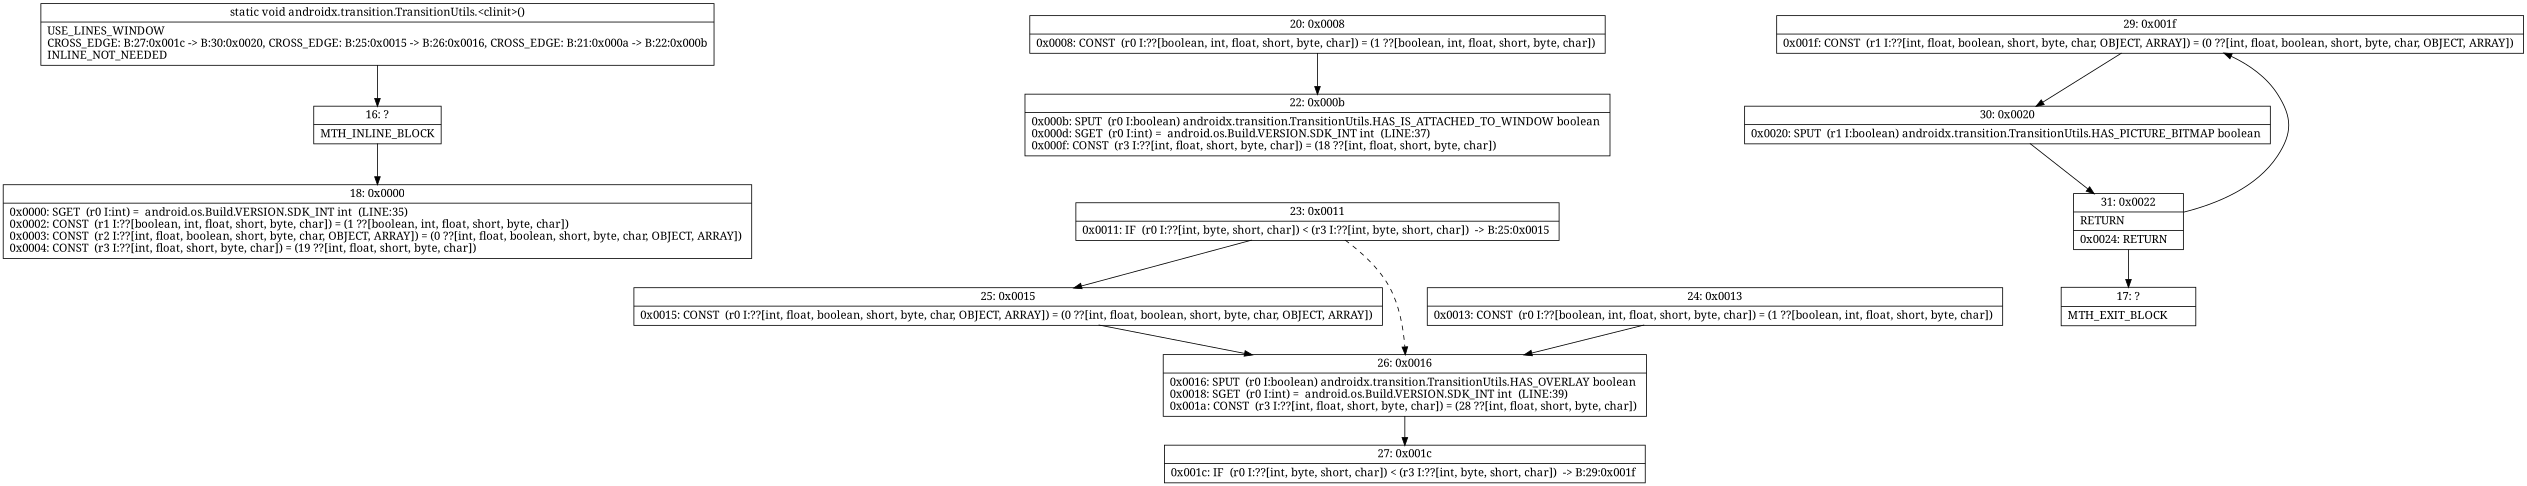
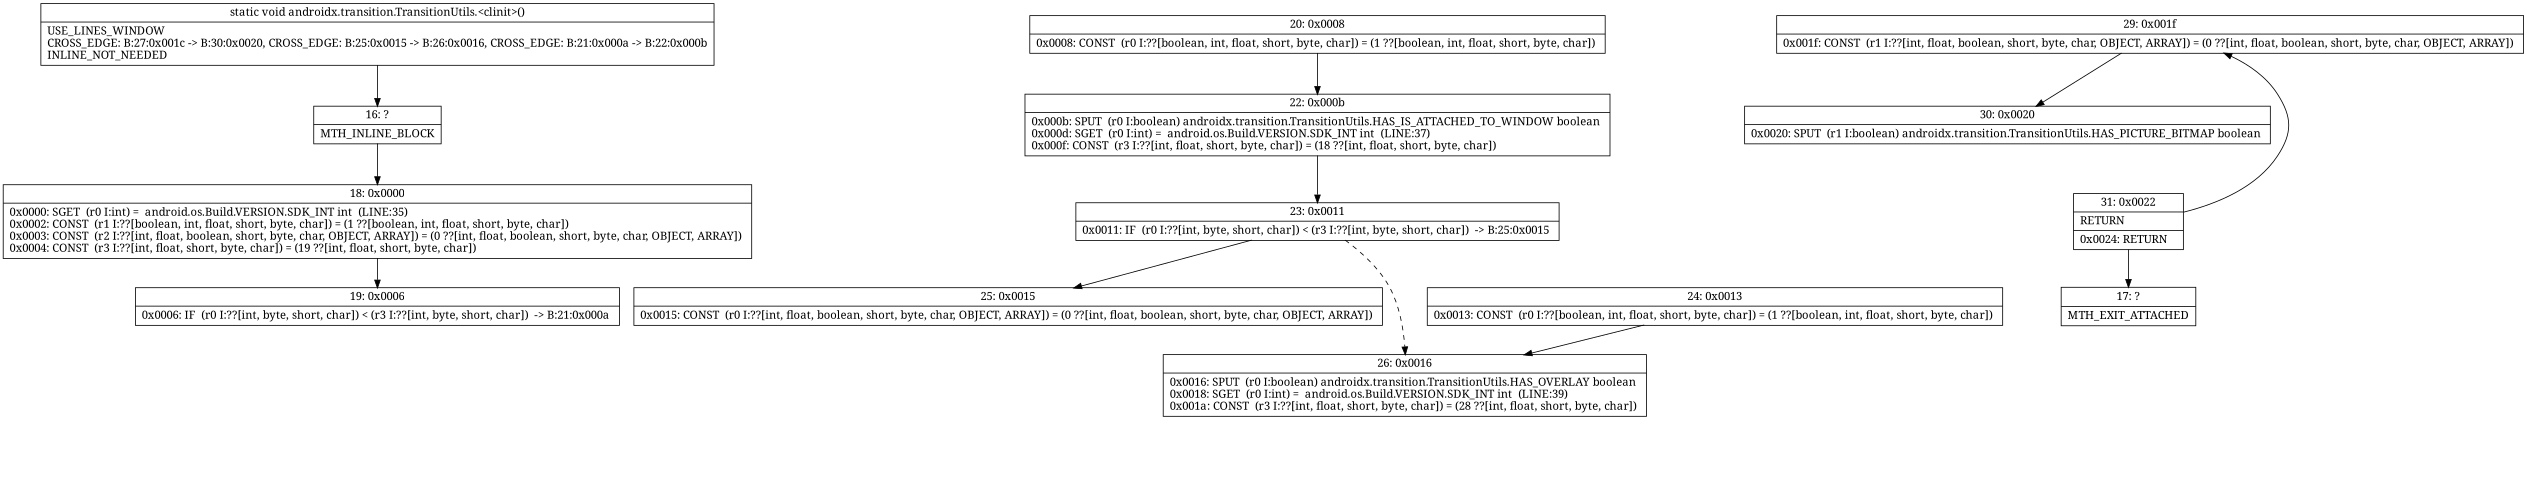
edge "30: 0x0020" -> "31: 0x0022": removed
edge "22: 0x000b" -> "23: 0x0011": added
node "19: 0x0006": added
node "17: ?": text "MTH_EXIT_BLOCK" -> "MTH_EXIT_ATTACHED"
edge "25: 0x0015" -> "26: 0x0016": removed
node "27: 0x001c": removed
